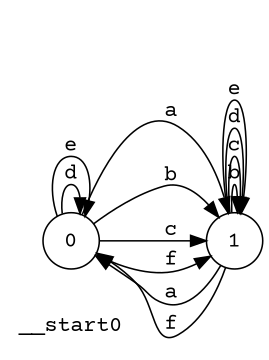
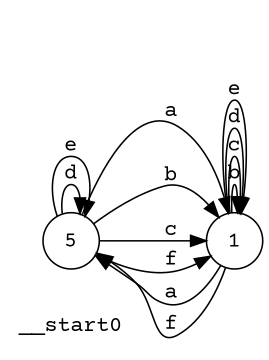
node "0": label "0" -> "5"
